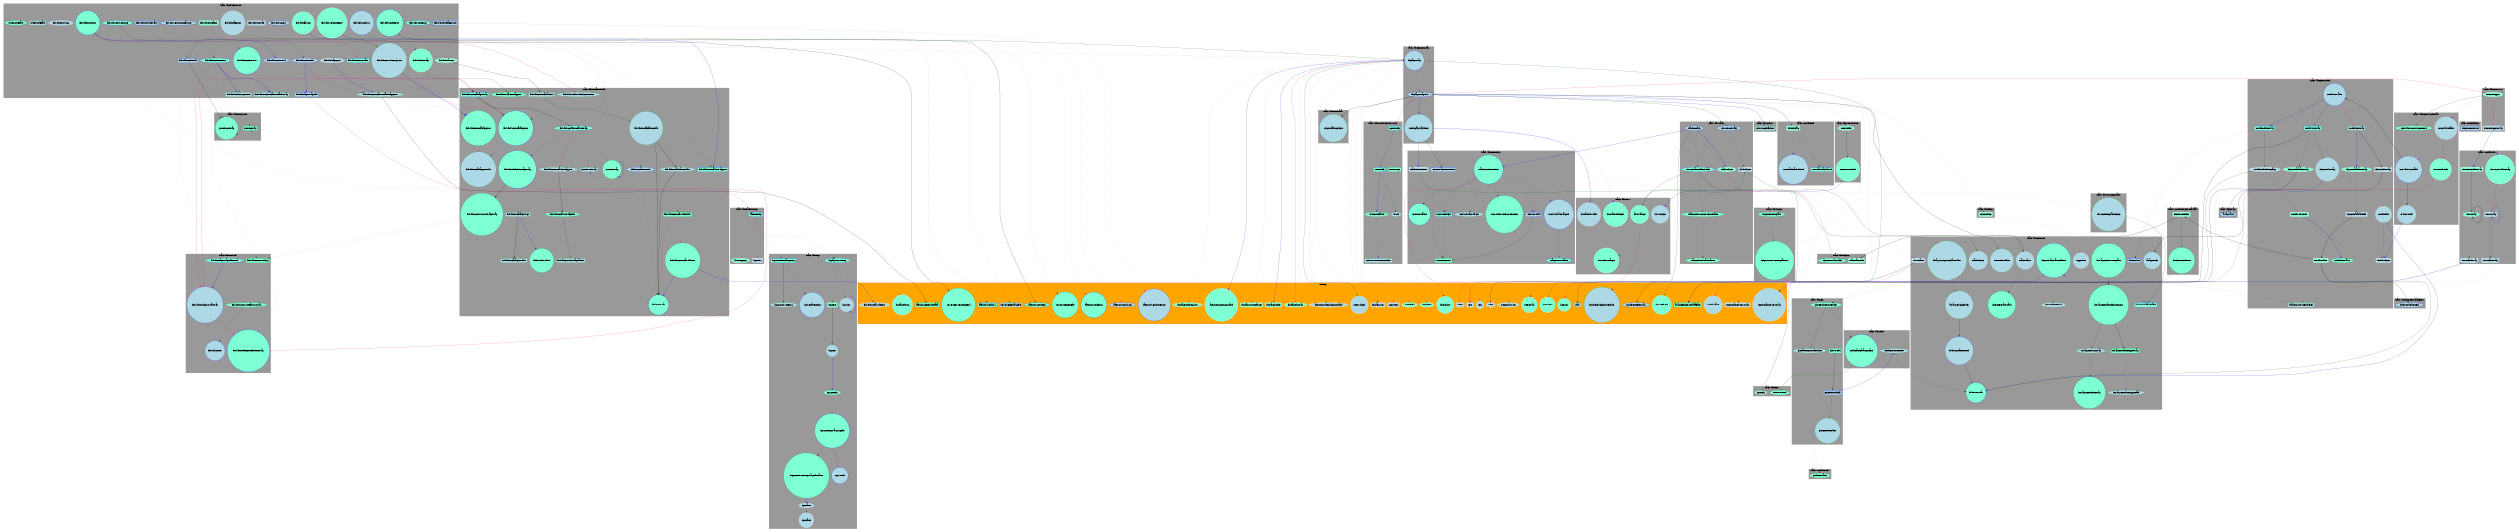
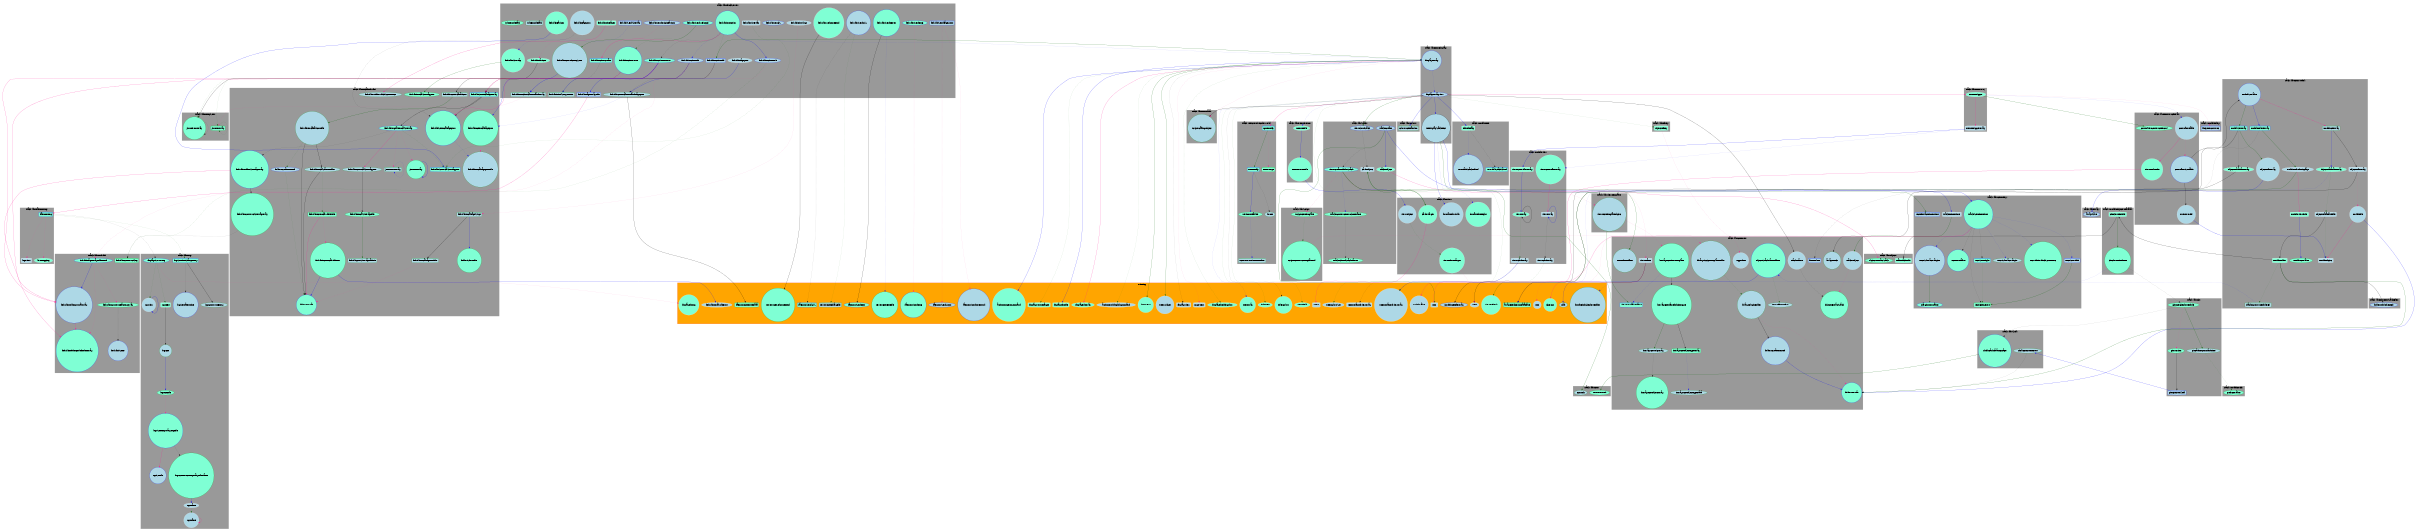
node "git_Version": shape cylinder -> ellipse
node "git_GetRootFolder": removed
